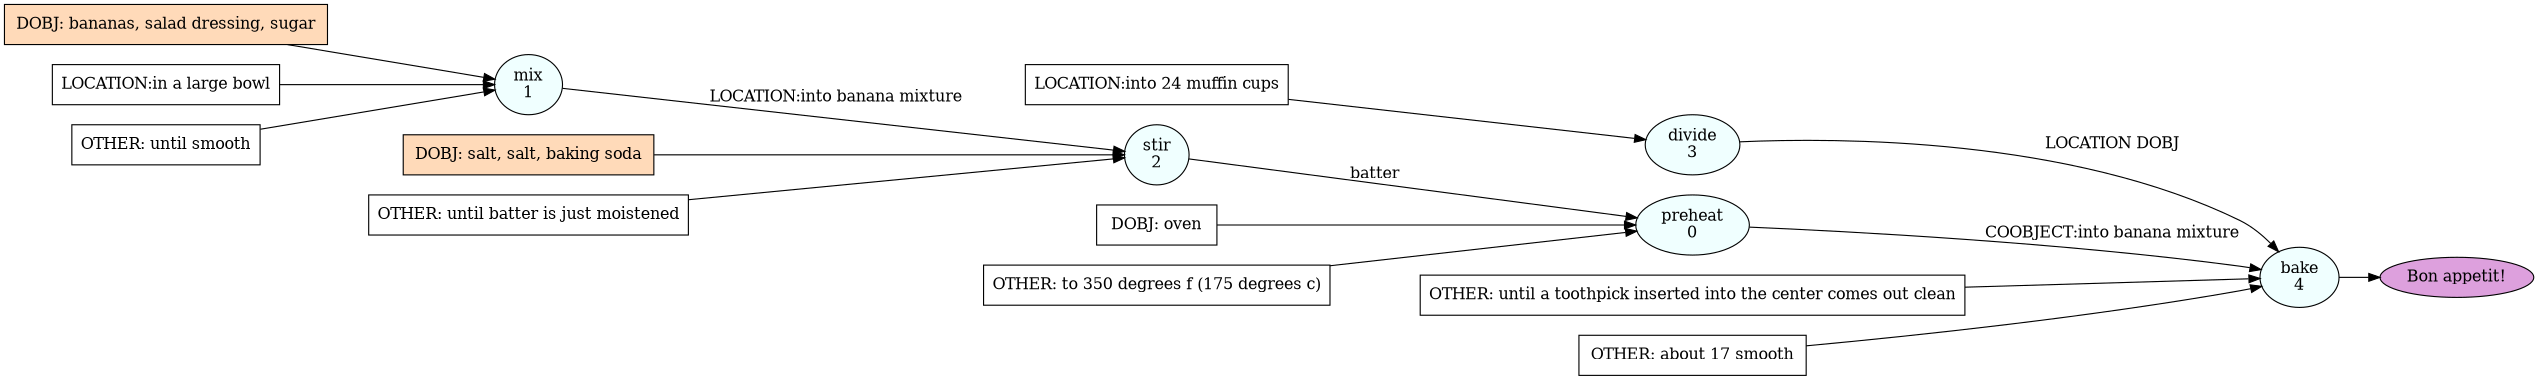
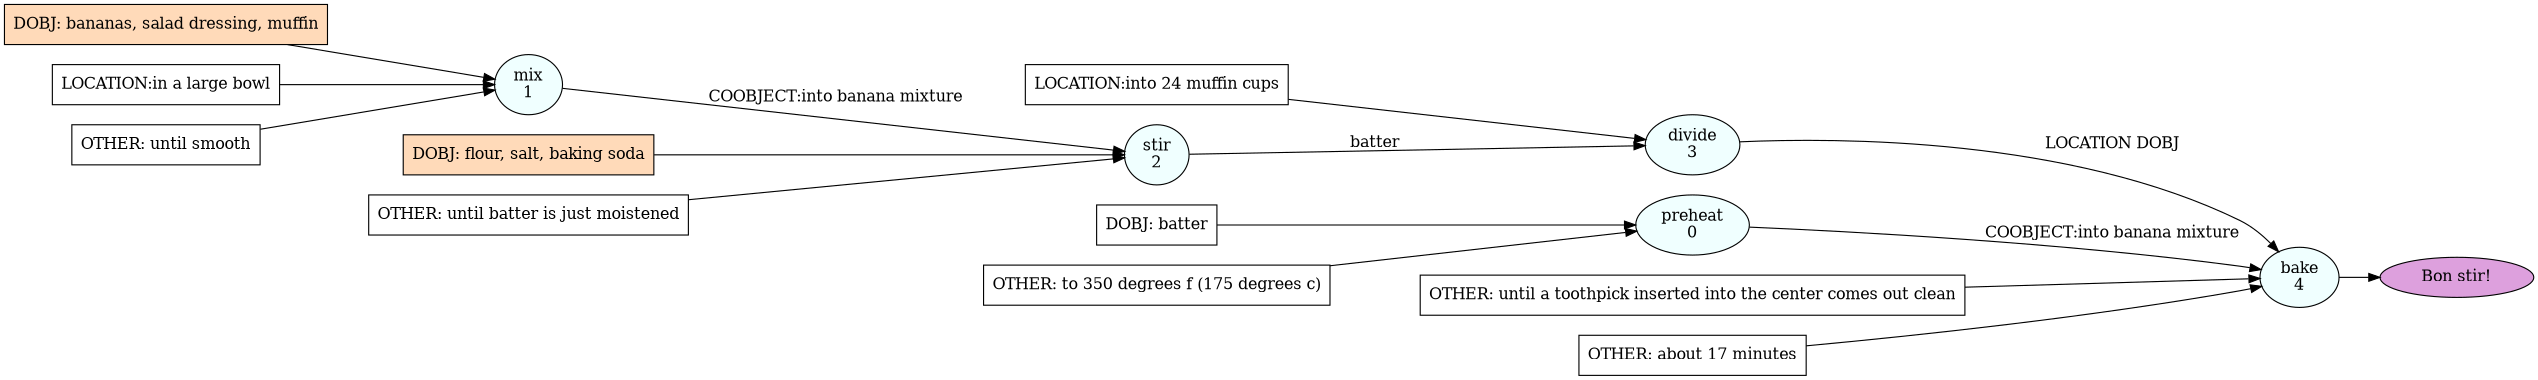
node "DOBJ: bananas, salad dressing, sugar": label "DOBJ: bananas, salad dressing, sugar" -> "DOBJ: bananas, salad dressing, muffin"
edge "mix 1" -> "stir 2": label "LOCATION:into banana mixture" -> "COOBJECT:into banana mixture"
node "DOBJ: salt, salt, baking soda": label "DOBJ: salt, salt, baking soda" -> "DOBJ: flour, salt, baking soda"
edge "stir 2" -> "preheat 0": now "stir 2" -> "divide 3"
node "DOBJ: oven": label "DOBJ: oven" -> "DOBJ: batter"
node "Bon appetit!": label "Bon appetit!" -> "Bon stir!"
node "OTHER: about 17 smooth": label "OTHER: about 17 smooth" -> "OTHER: about 17 minutes"
